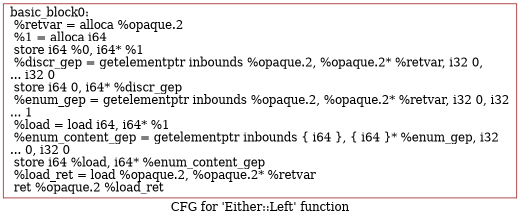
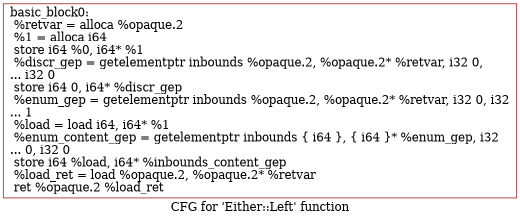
node "basic_block0:": text "store i64 %load, i64* %enum_content_gep" -> "store i64 %load, i64* %inbounds_content_gep"
